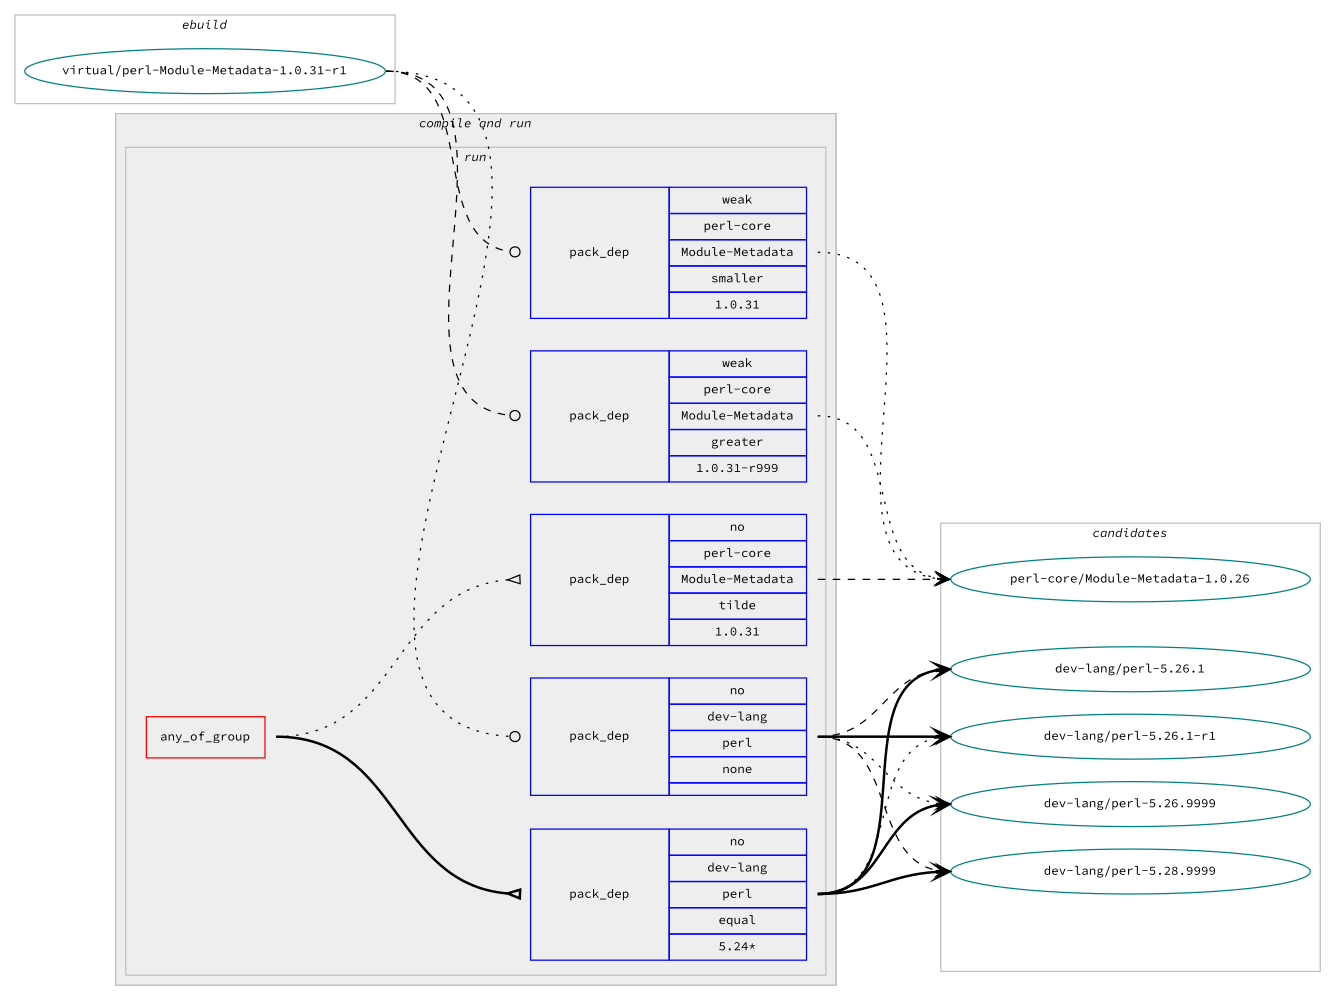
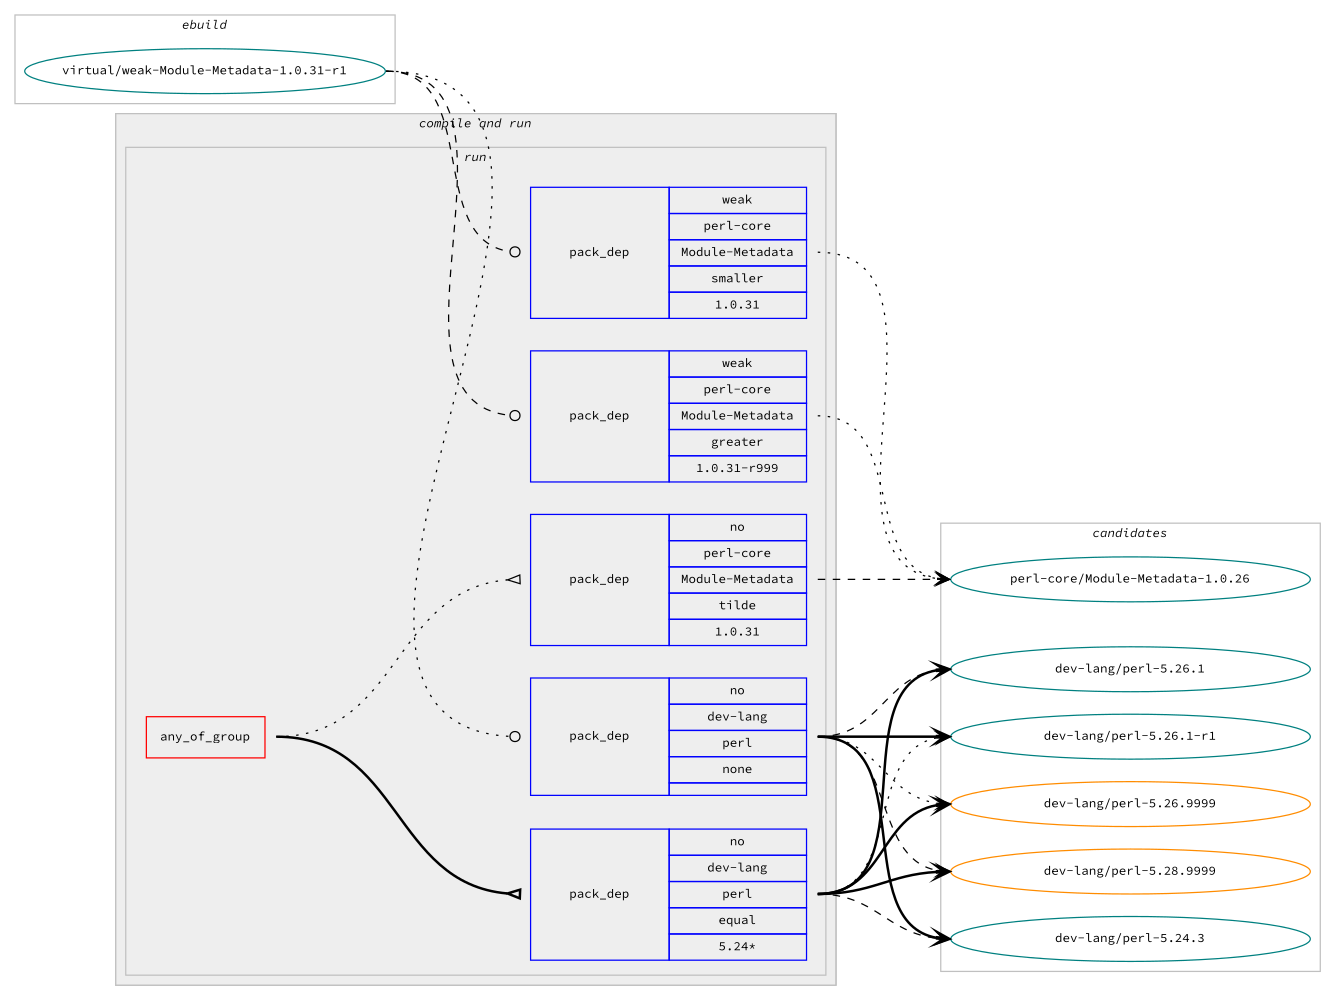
node "virtual/perl-Module-Metadata-1.0.31-r1": label "virtual/perl-Module-Metadata-1.0.31-r1" -> "virtual/weak-Module-Metadata-1.0.31-r1"
node "dev-lang/perl-5.26.9999": color teal -> darkorange
node "dev-lang/perl-5.28.9999": color teal -> darkorange
node "dev-lang/perl-5.24.3": added
